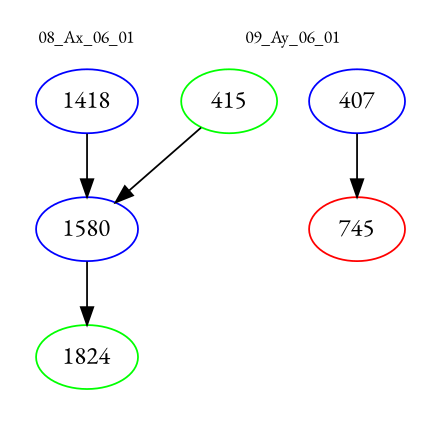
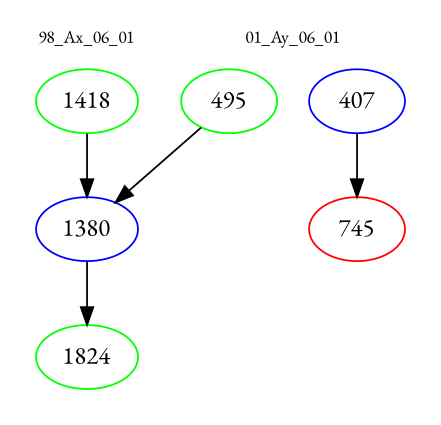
cluster "08_Ax_06_01": label "08_Ax_06_01" -> "98_Ax_06_01"
cluster "09_Ay_06_01": label "09_Ay_06_01" -> "01_Ay_06_01"
node "1418": color blue -> green
node "415": label "415" -> "495"
node "1580": label "1580" -> "1380"
